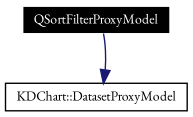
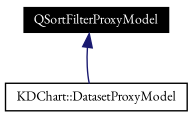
edge "QSortFilterProxyModel" -> "KDChart::DatasetProxyModel": reversed
